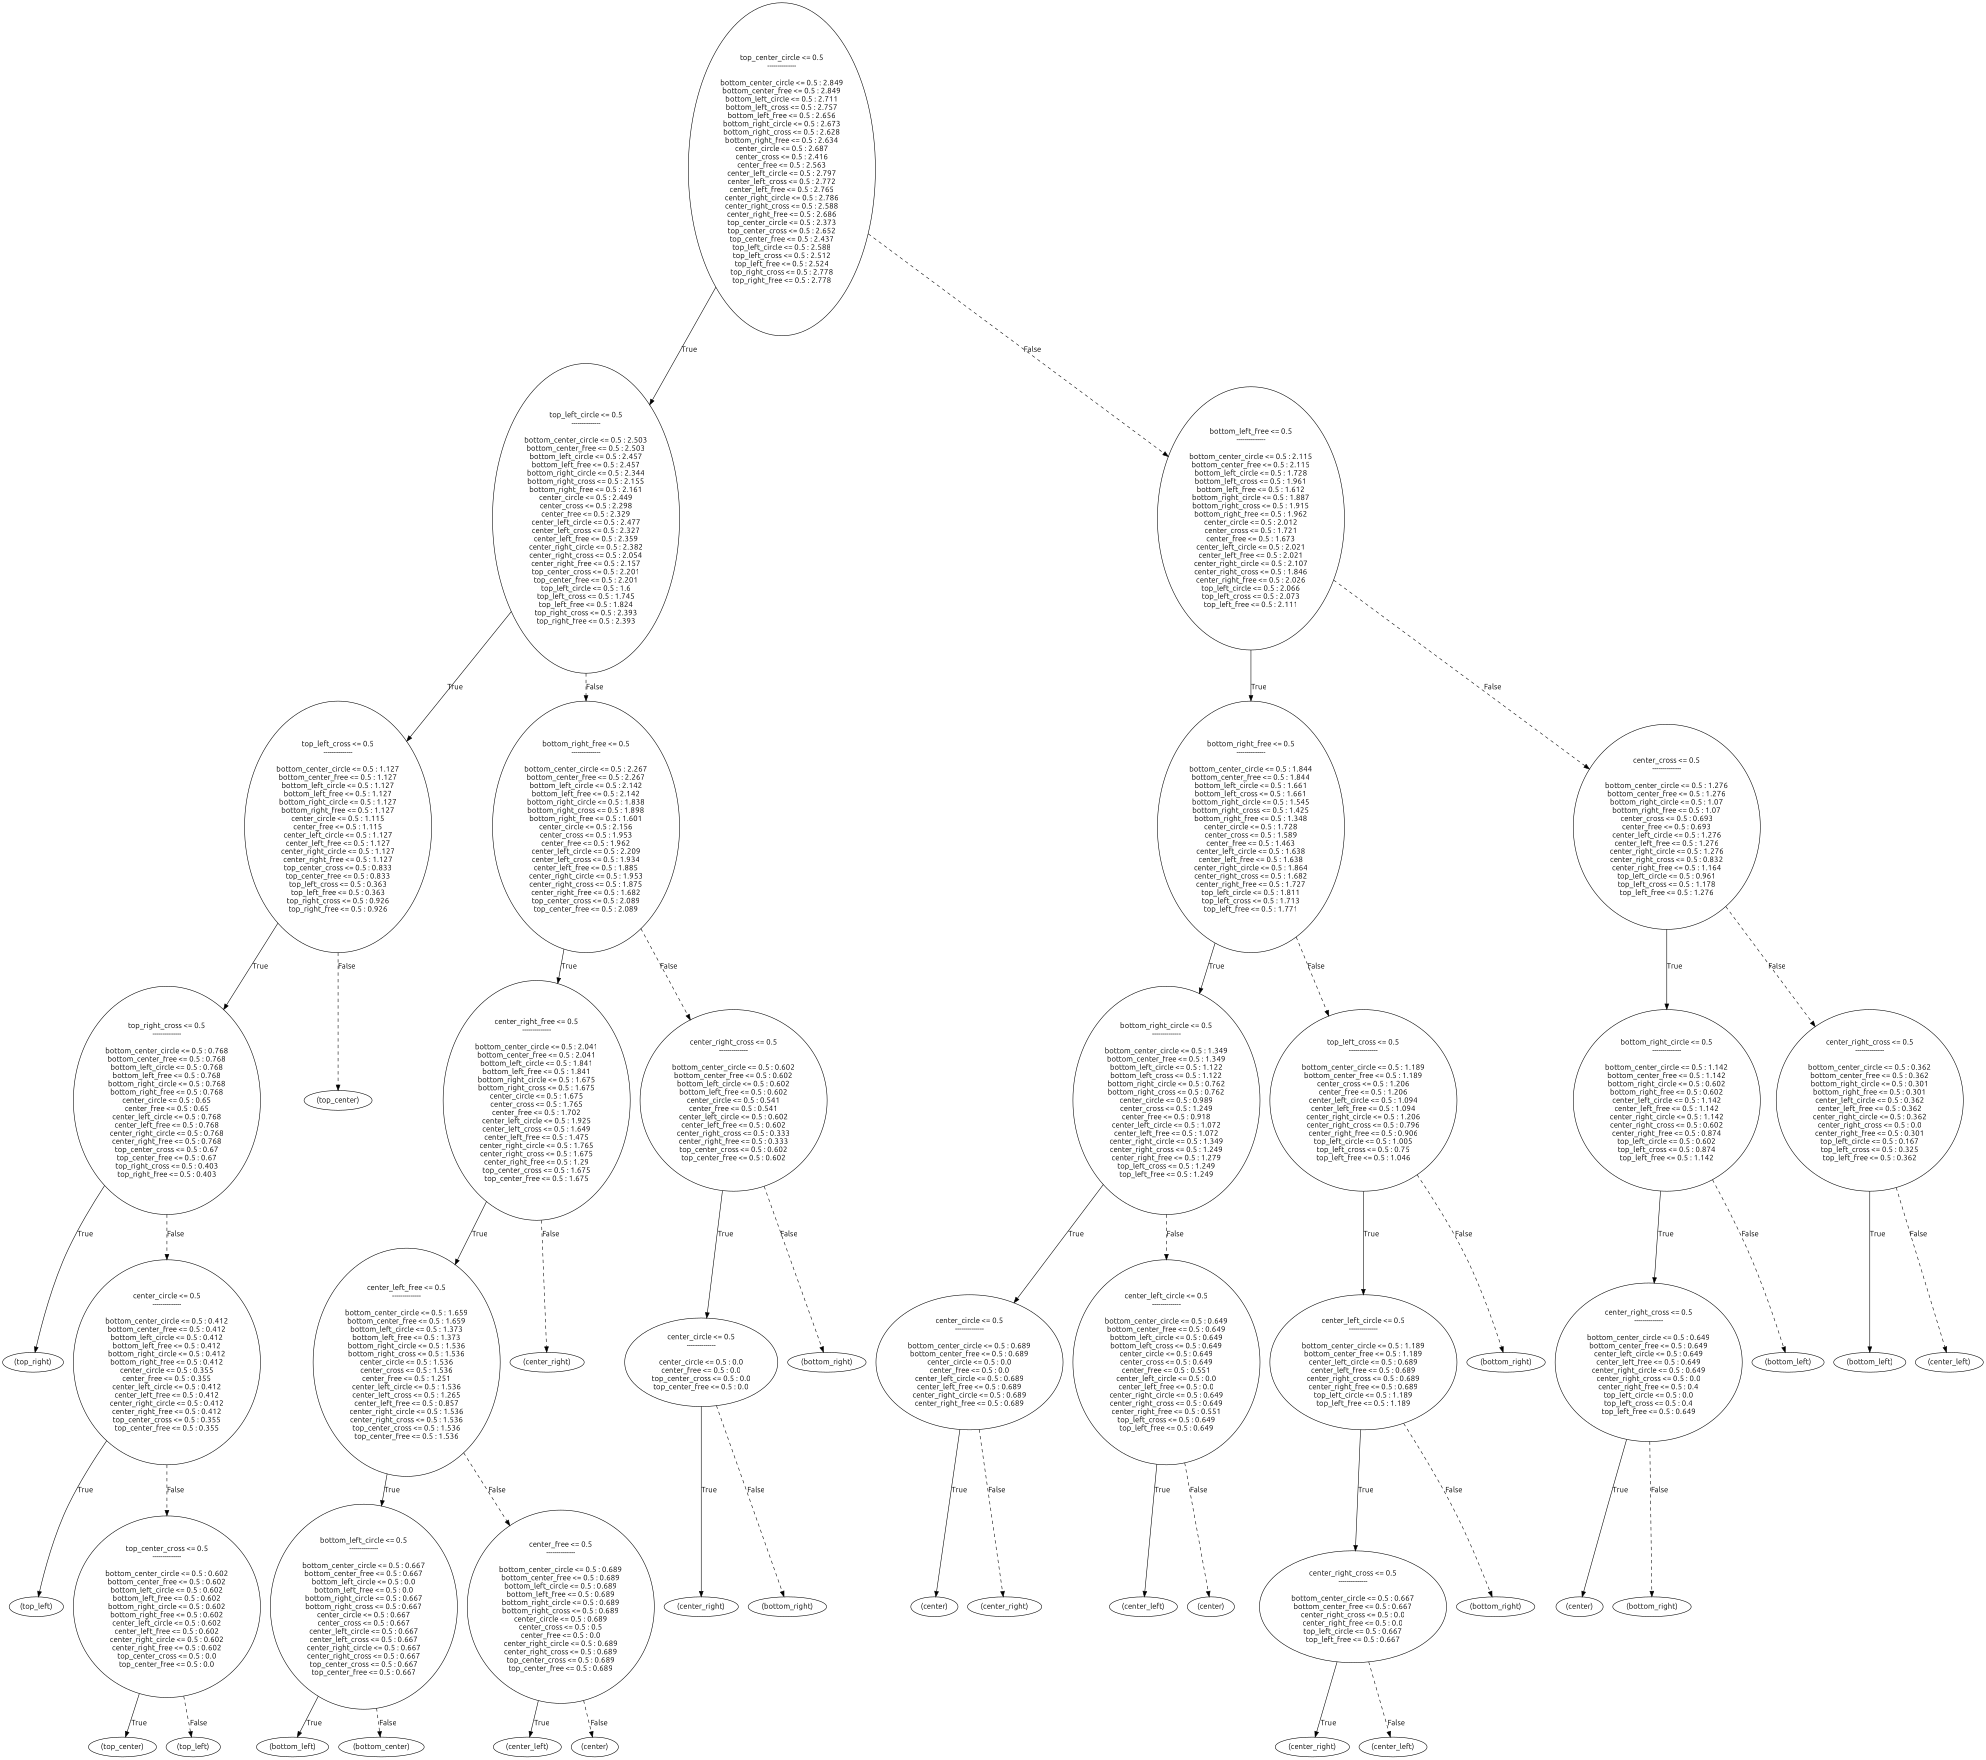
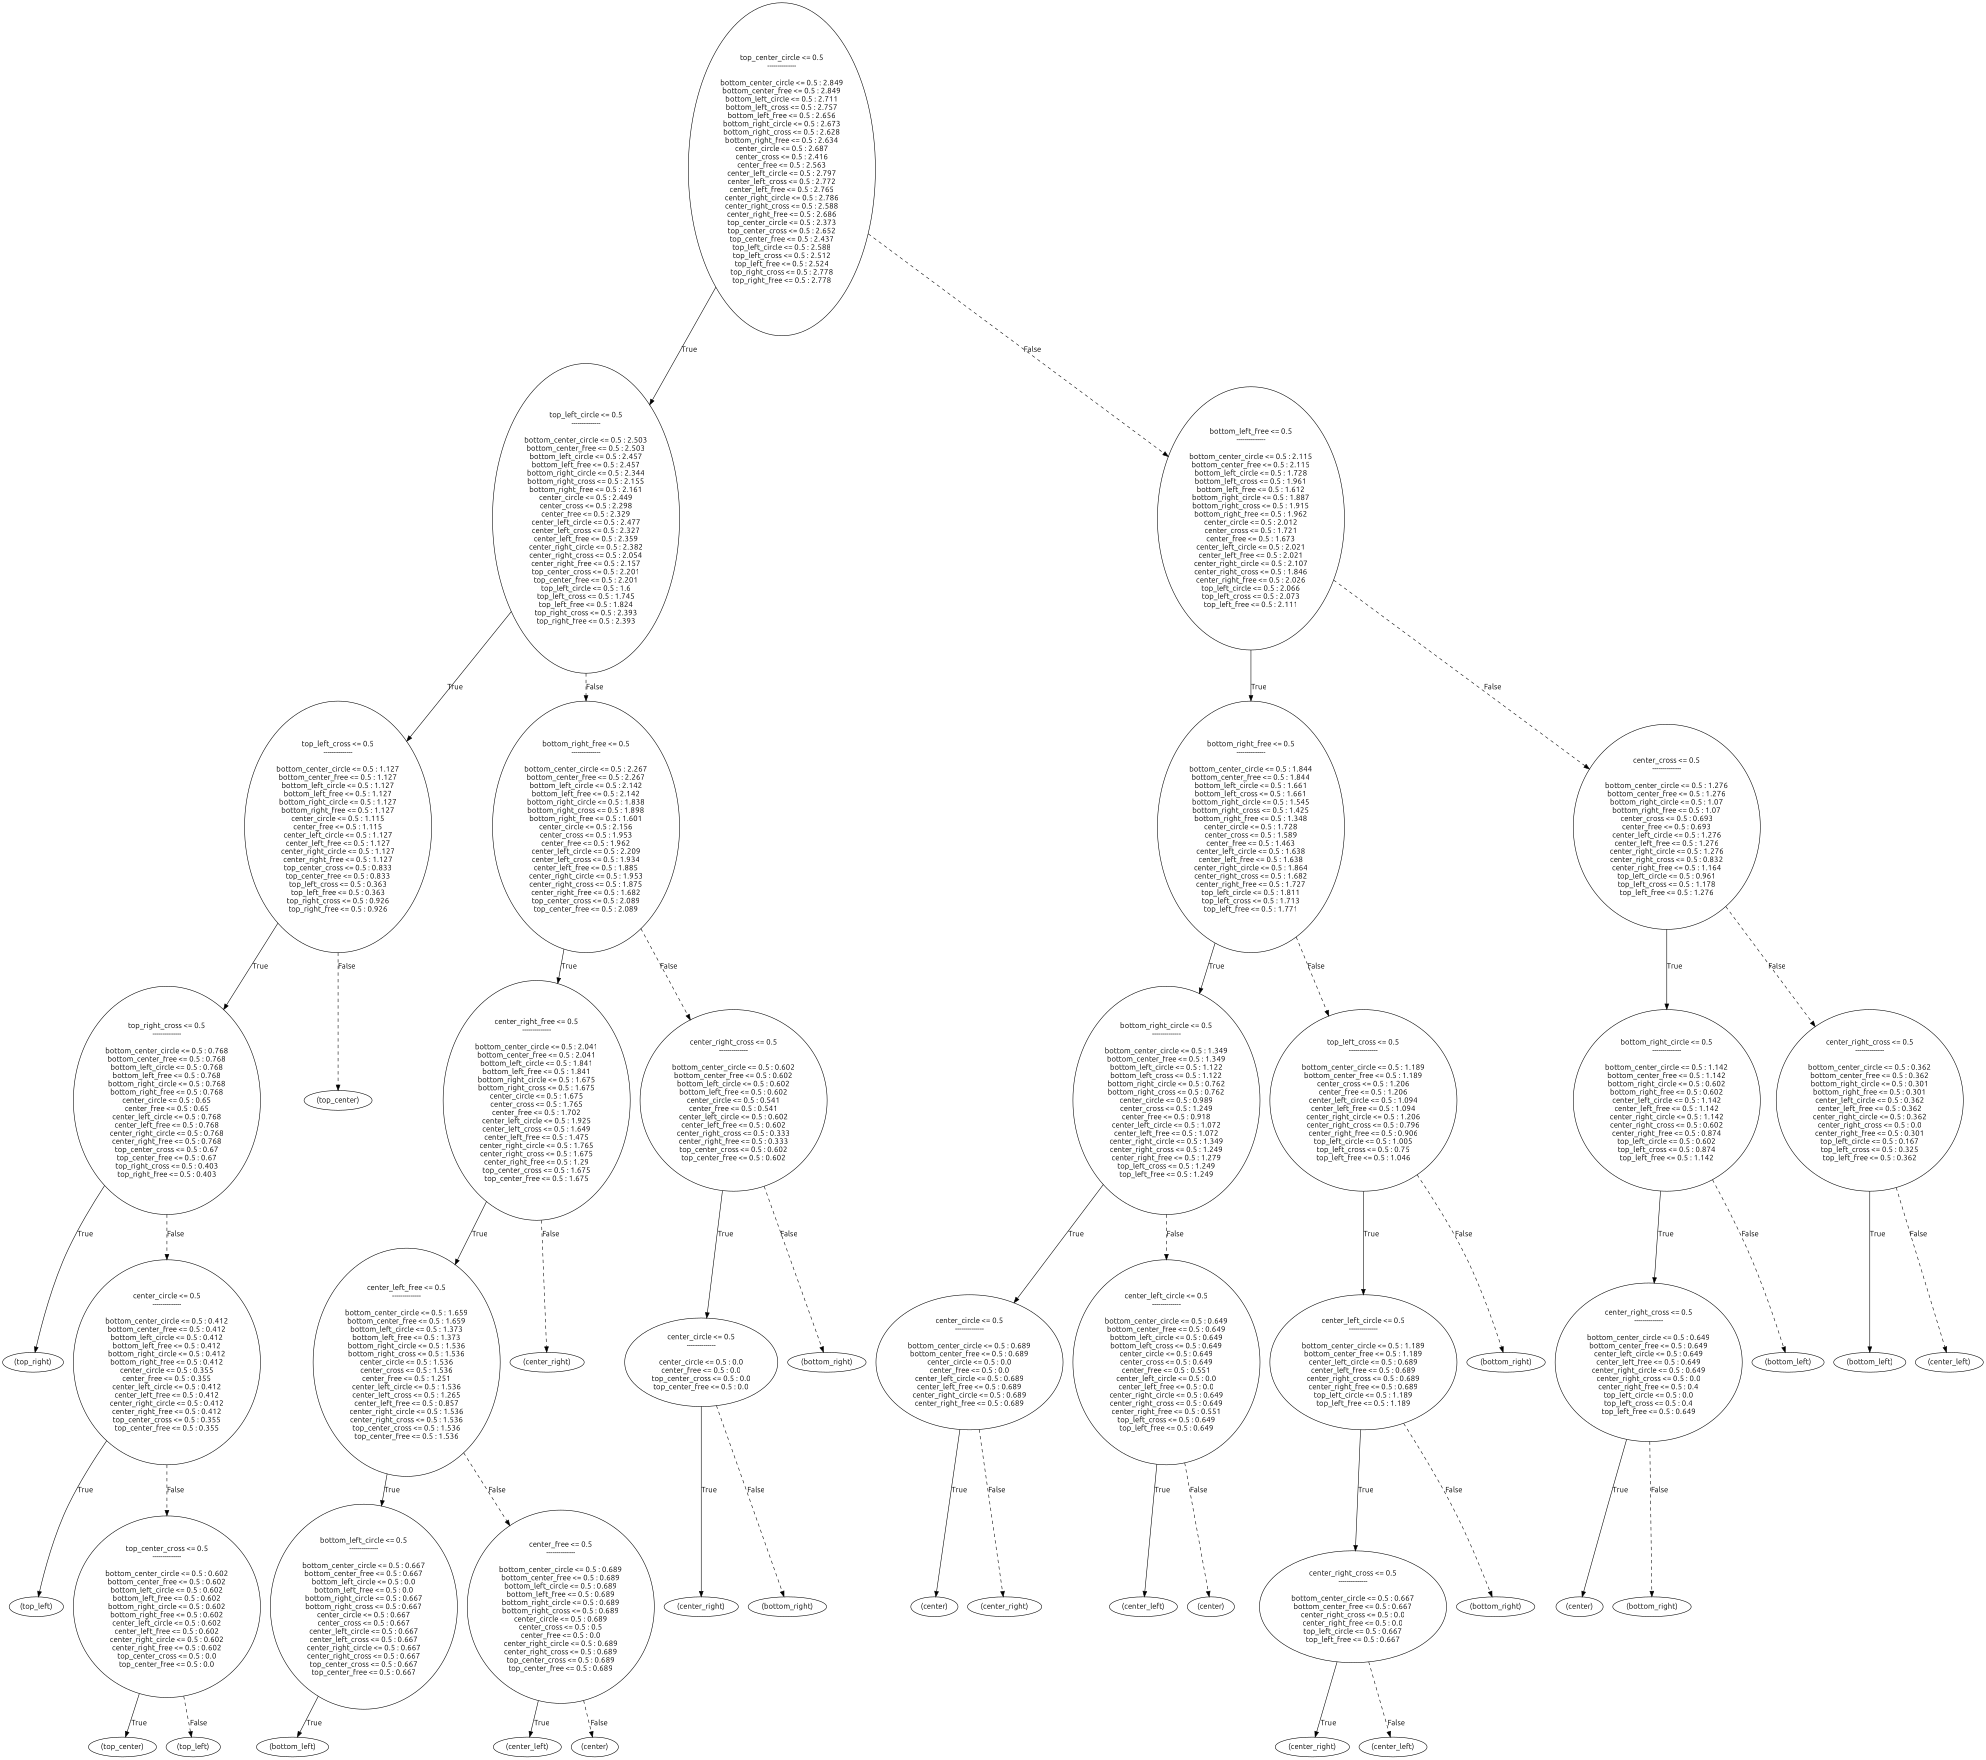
node "(bottom_center)": removed
